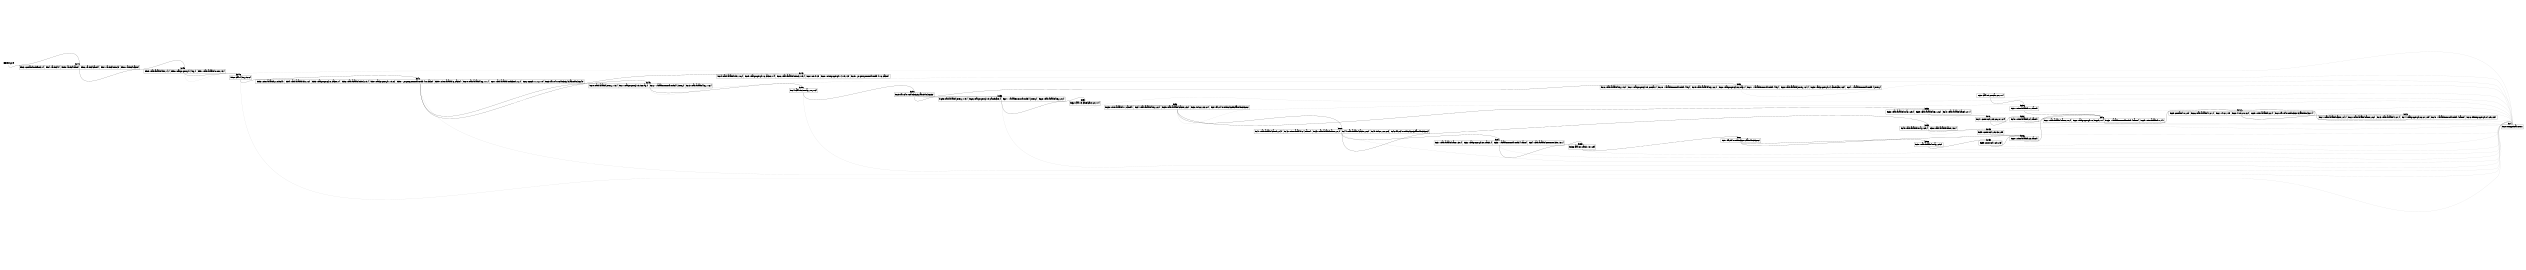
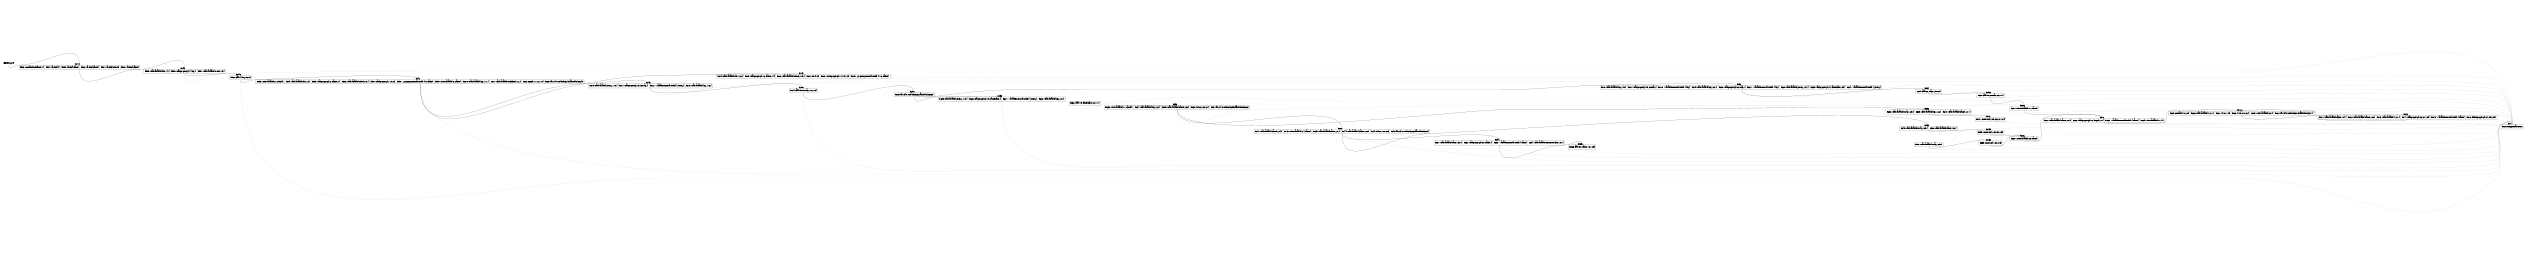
node "9629: call[v22,'map',v23,v20]": added
edge "9625: read-variable['jQuery',v19,-]" -> "9632: call[v19,'camelCase',v20,v17]": removed
node "9648: write-variable[v24,'name']*": removed
node "9657: if[v25](true-block:3270,false-block:3268)": removed
